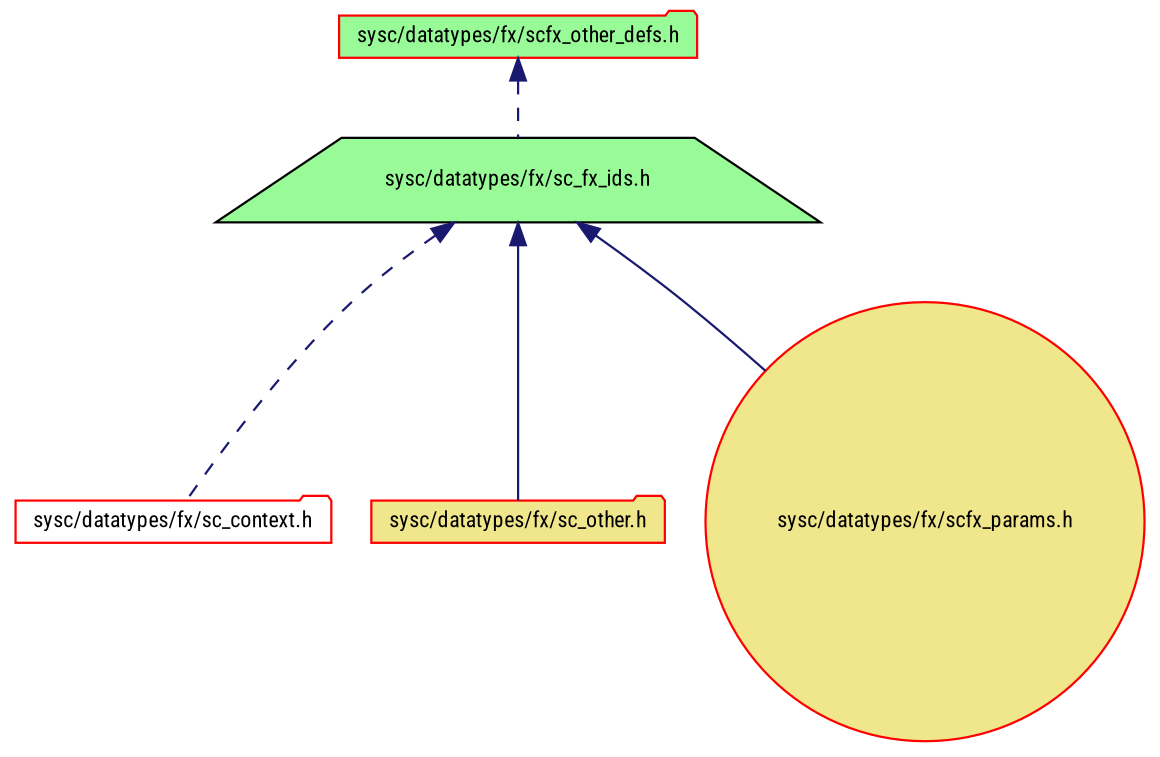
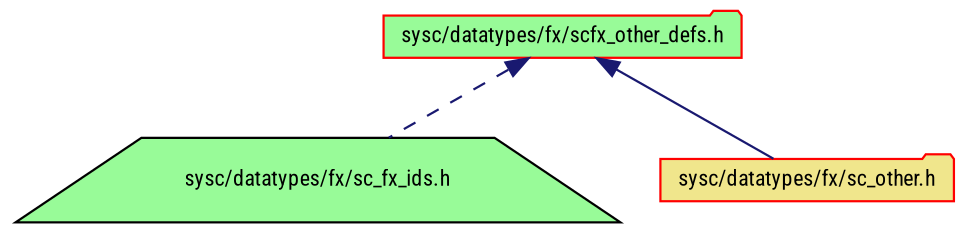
edge "sysc/datatypes/fx/sc_other.h" -> "sysc/datatypes/fx/sc_fx_ids.h": now "sysc/datatypes/fx/sc_other.h" -> "sysc/datatypes/fx/scfx_other_defs.h"
node "sysc/datatypes/fx/sc_context.h": removed
node "sysc/datatypes/fx/scfx_params.h": removed
